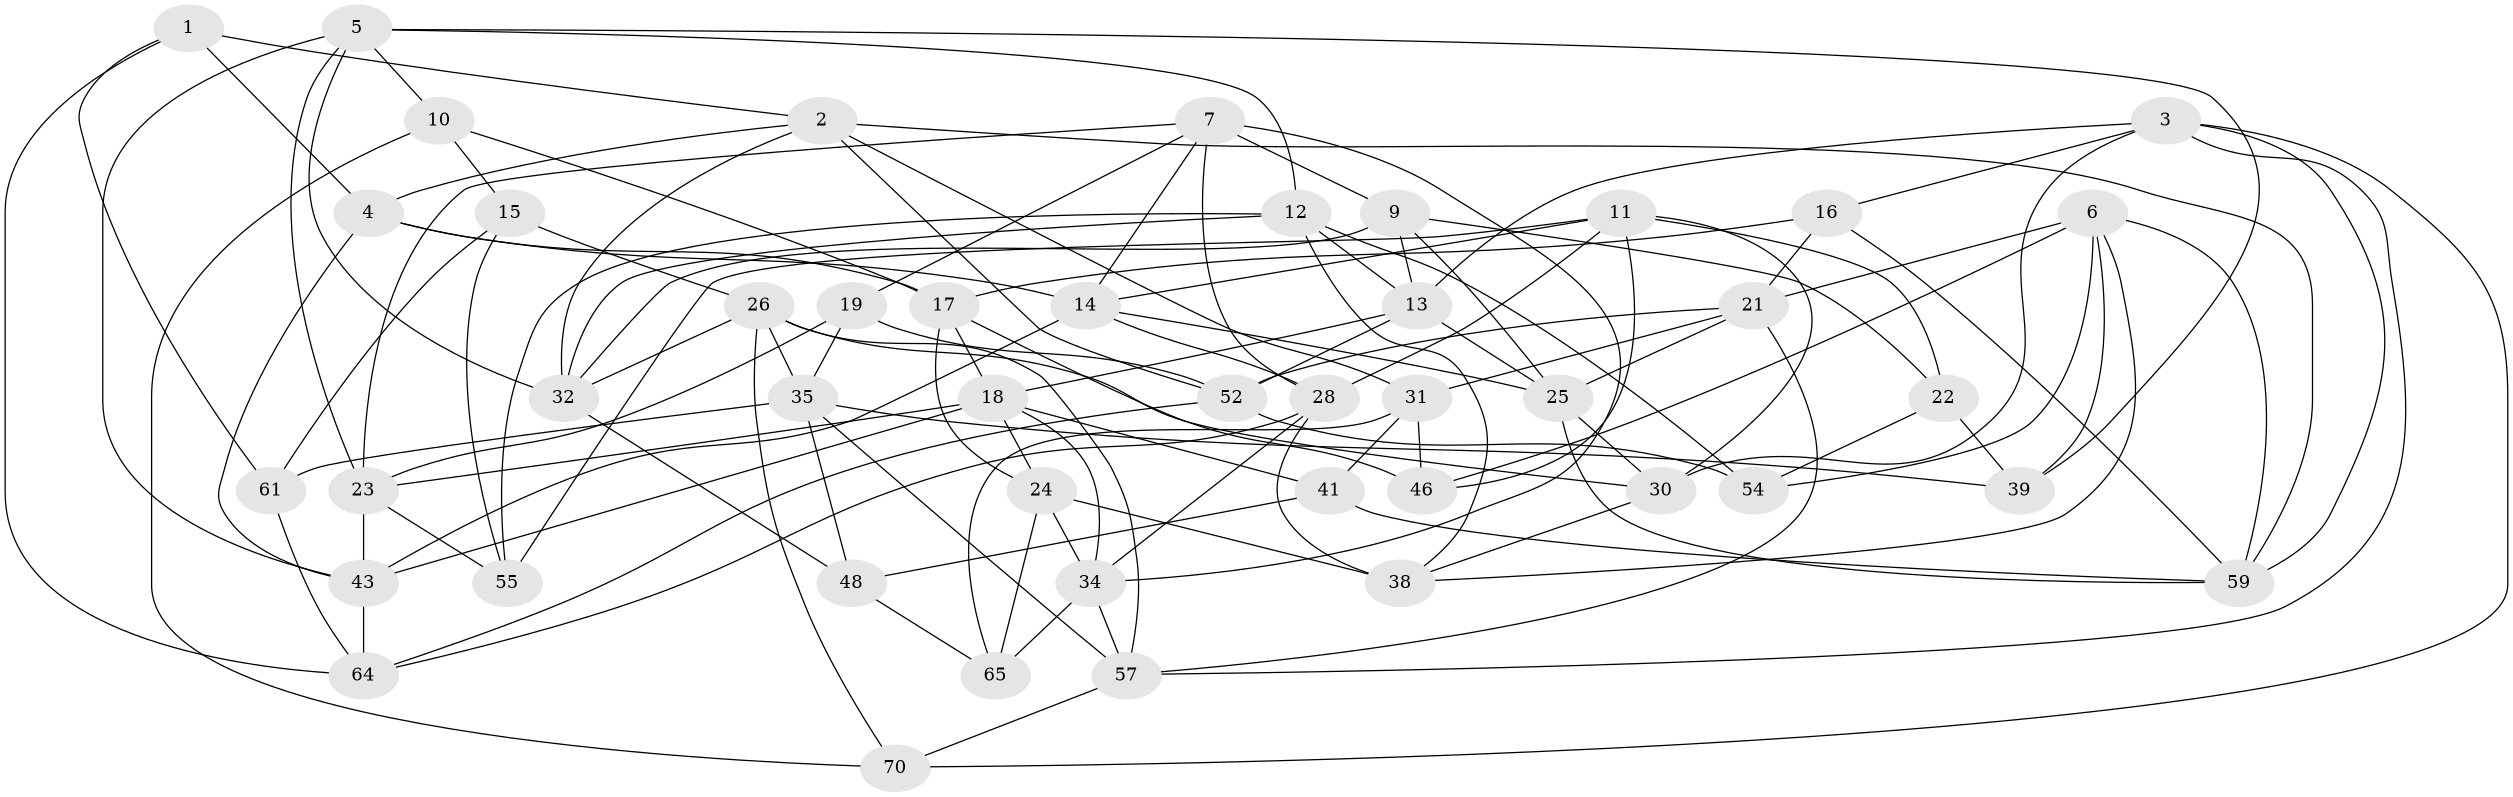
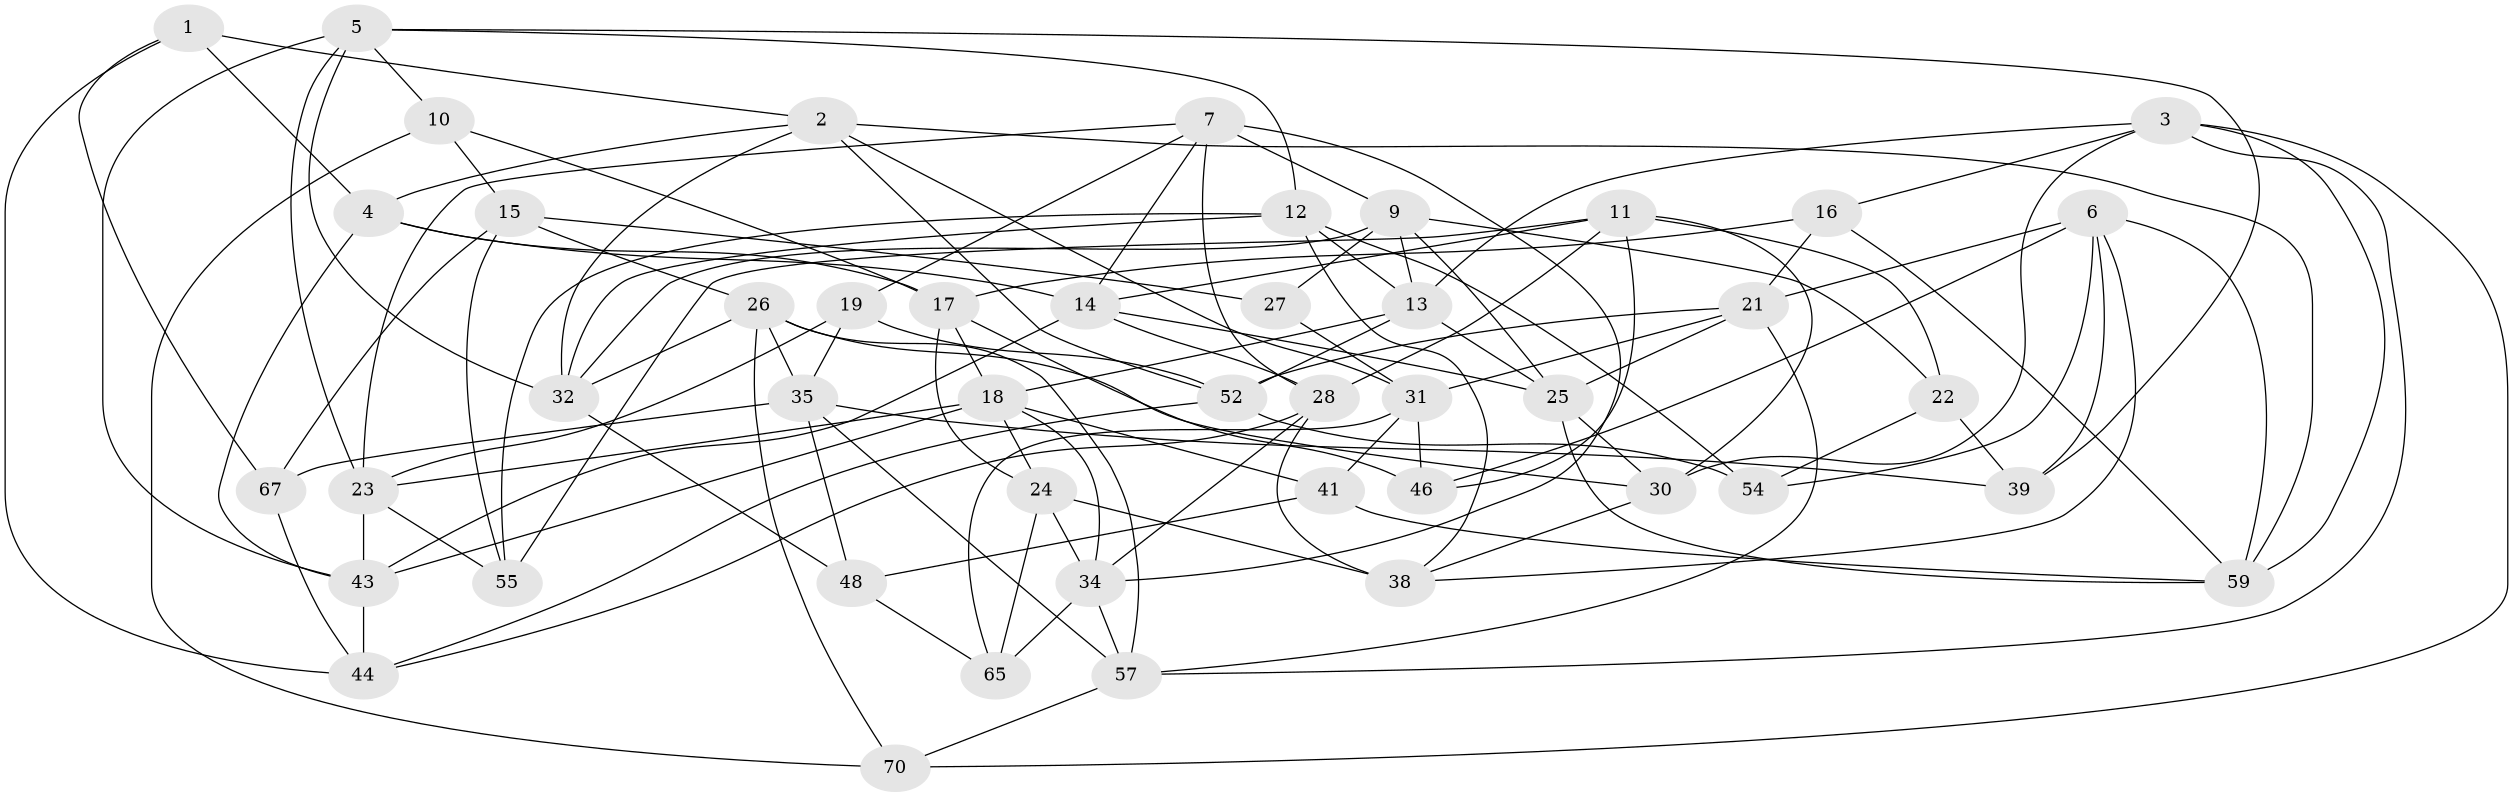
node "27": added
node "61": label "61" -> "67"
node "64": label "64" -> "44"
